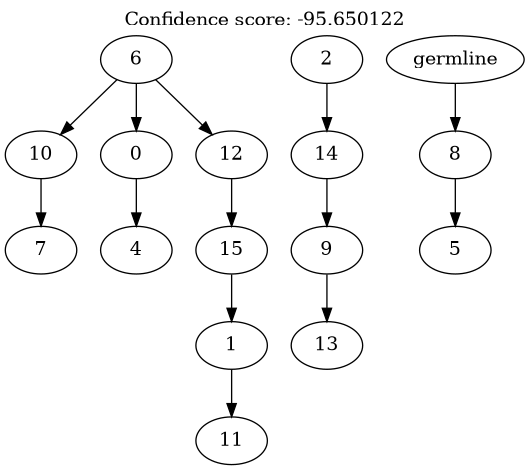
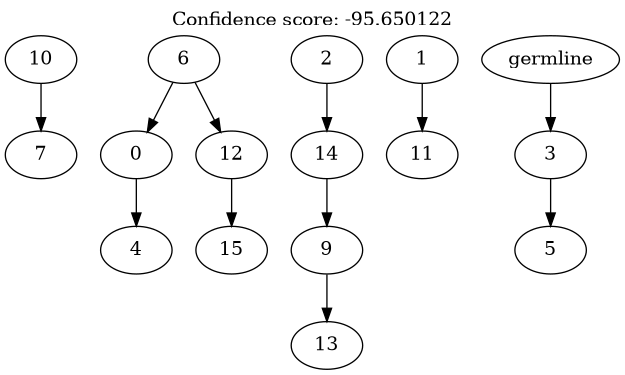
edge "6" -> "10": removed
node "8": label "8" -> "3"
edge "15" -> "1": removed
